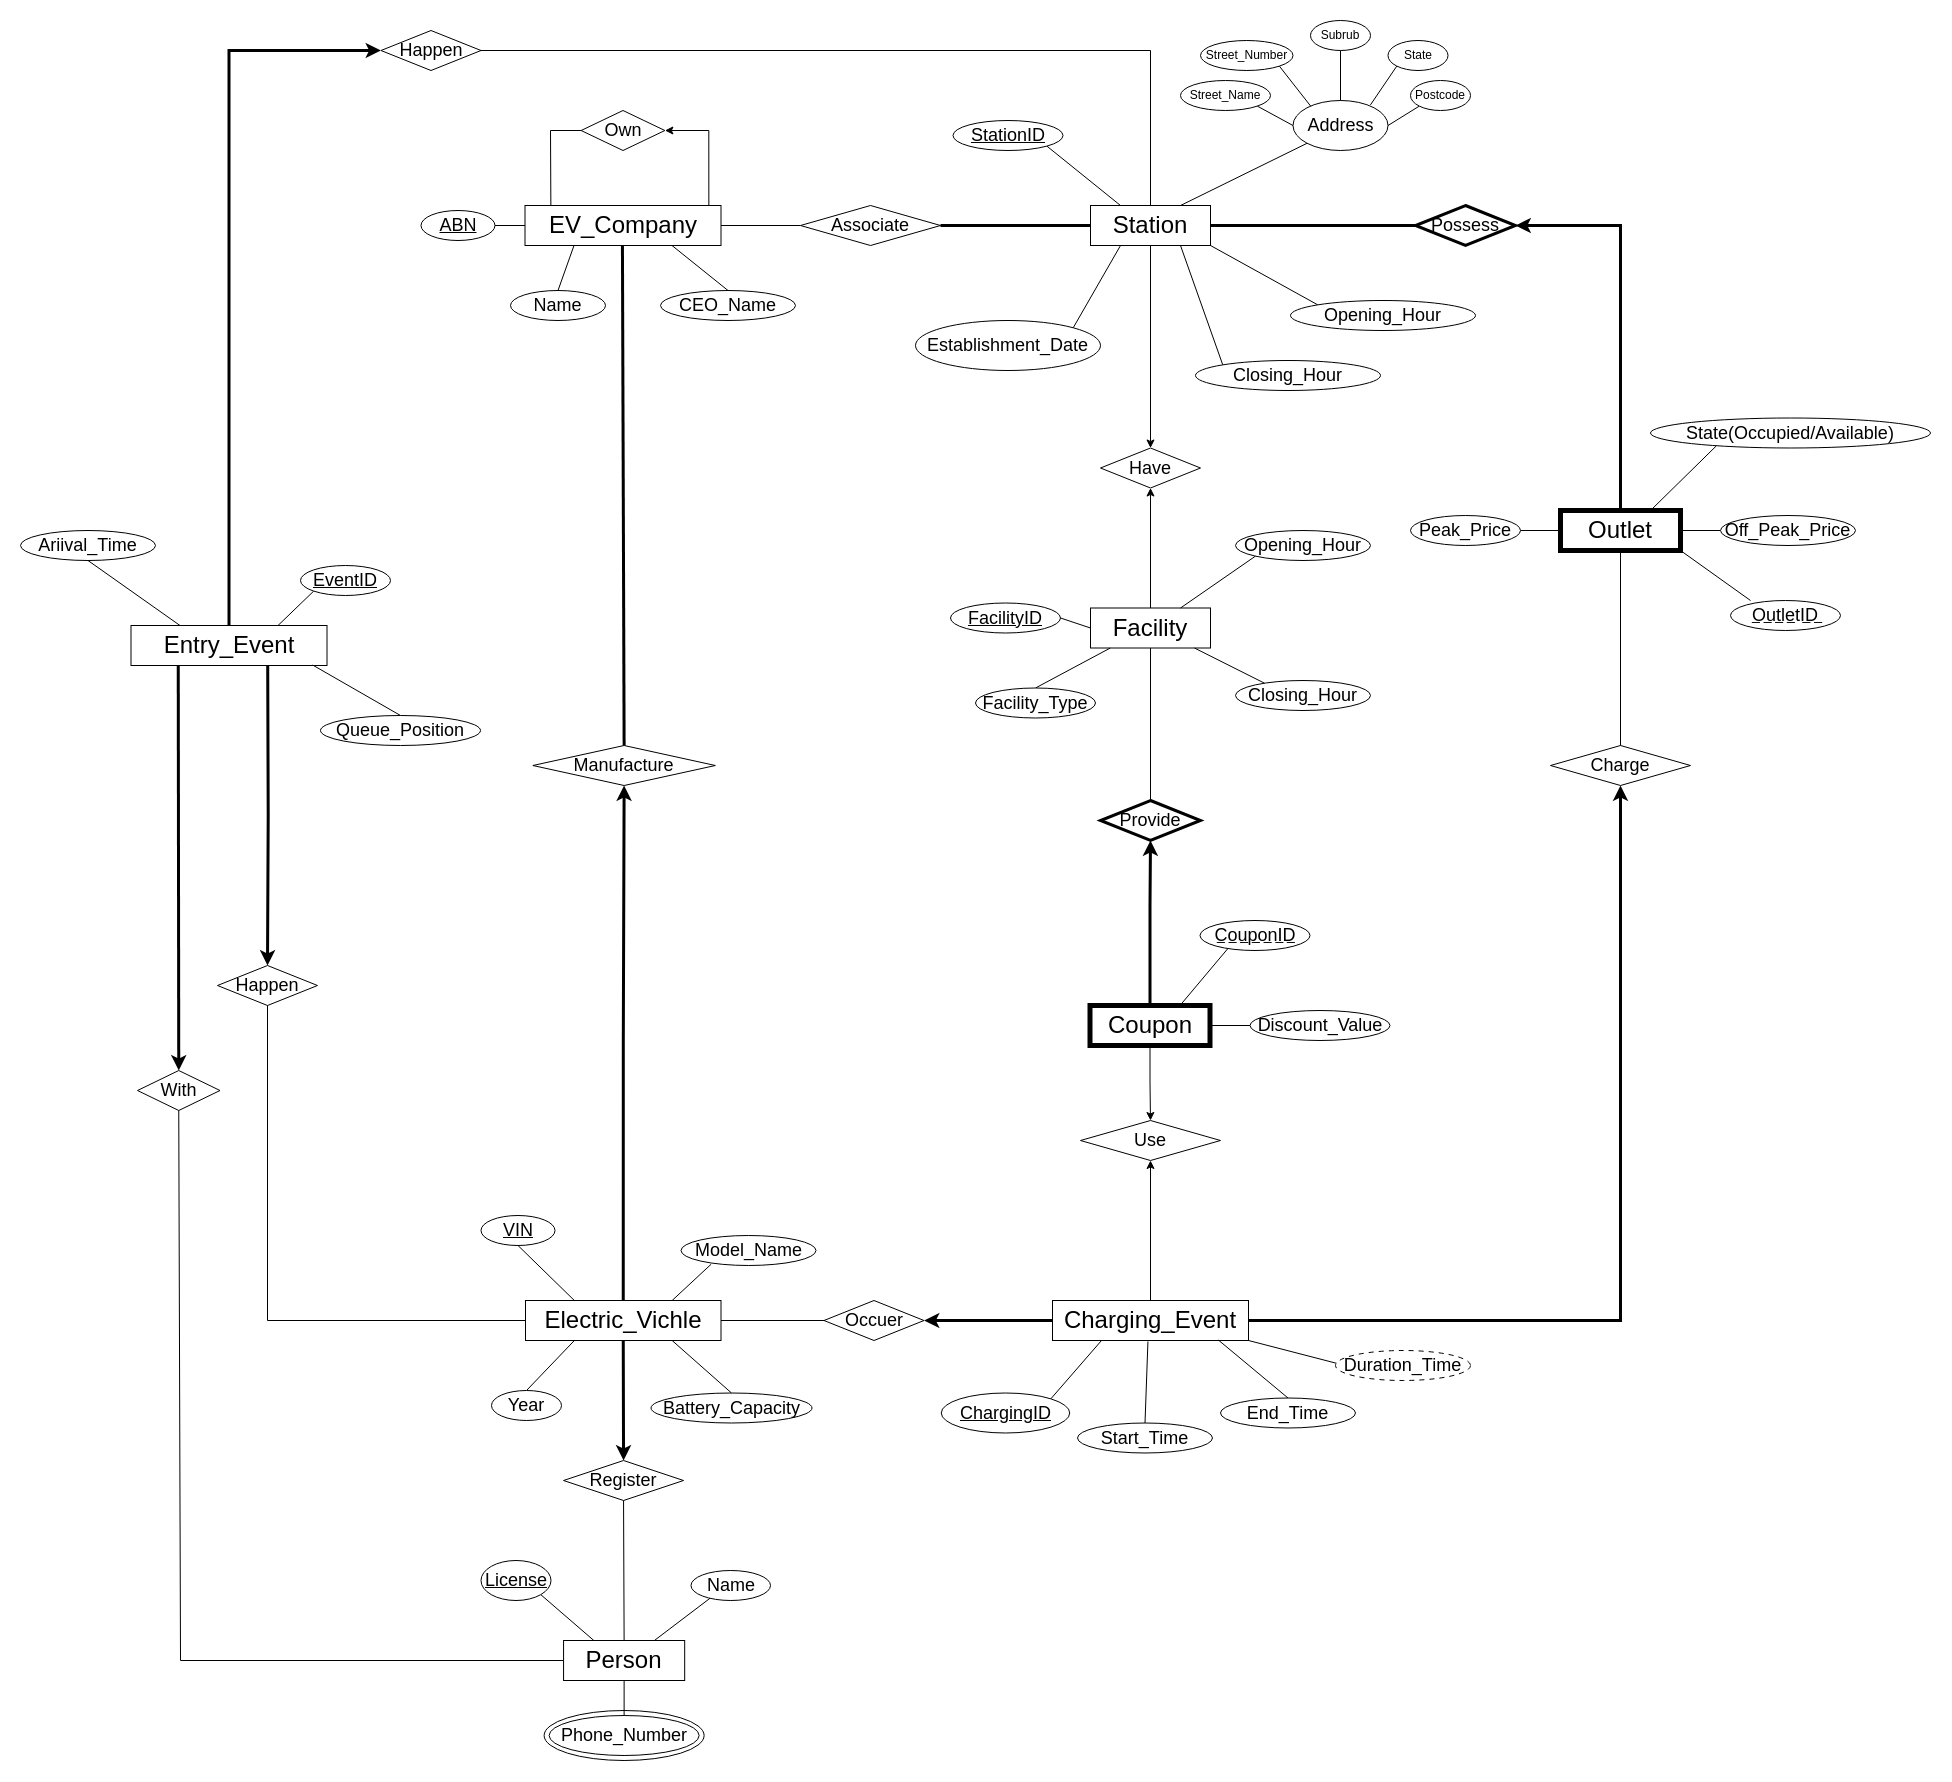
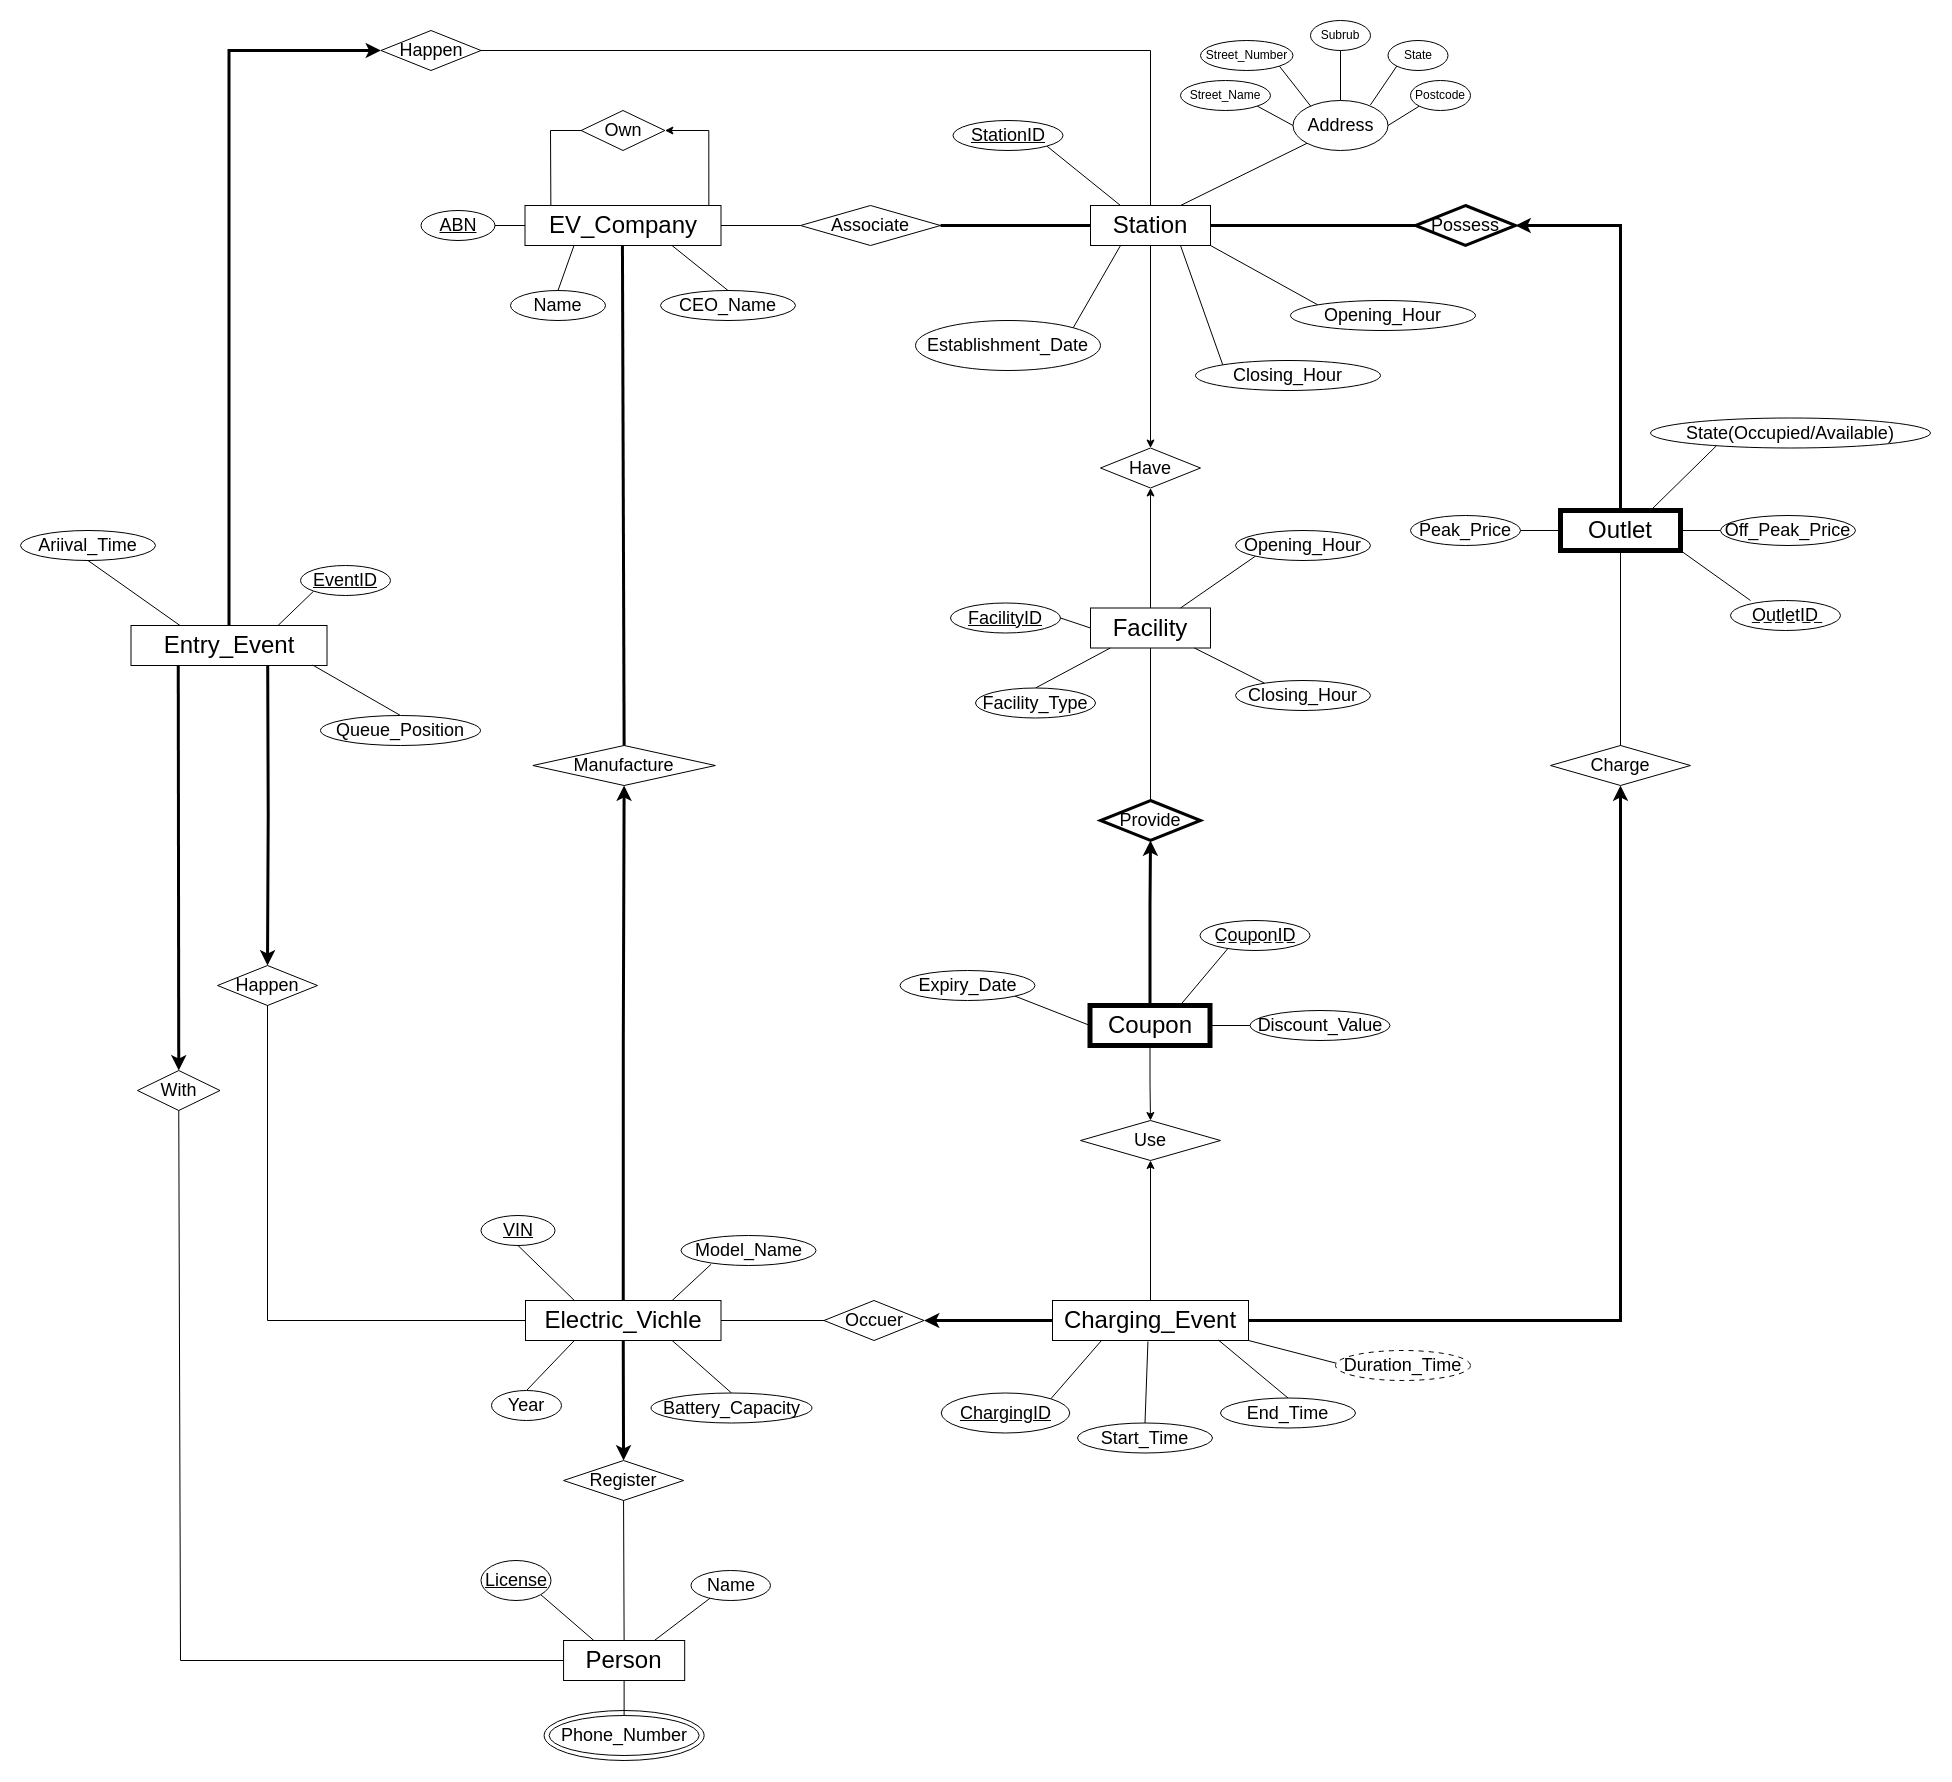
node "Expiry_Date": added
edge "Expiry_Date" -- "Coupon": added
